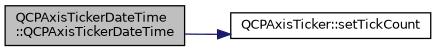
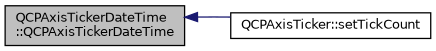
edge "QCPAxisTickerDateTime ::QCPAxisTickerDateTime" -> "QCPAxisTicker::setTickCount": reversed
